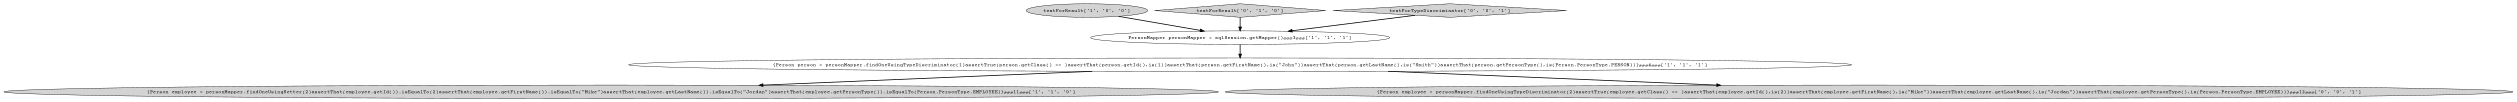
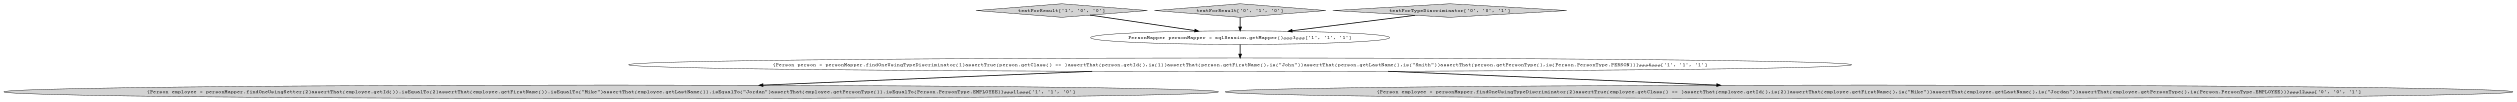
node "testForResult['1', '0', '0']": shape ellipse -> diamond
